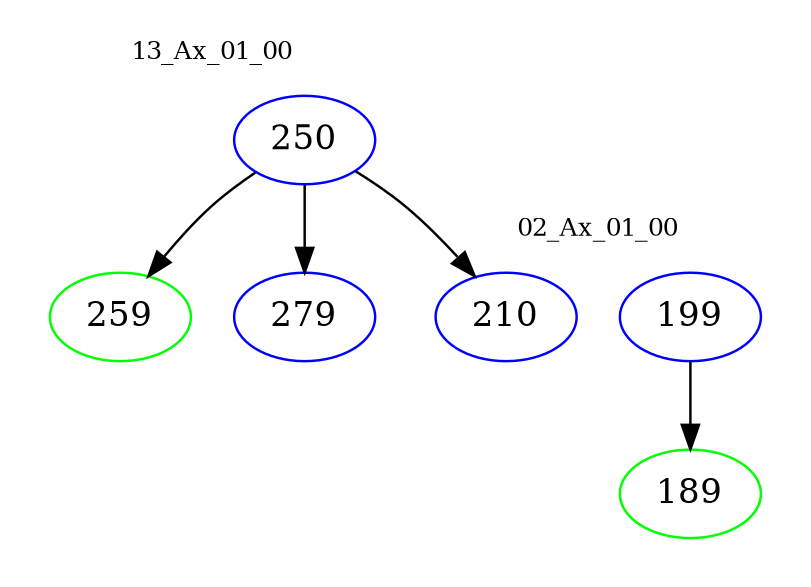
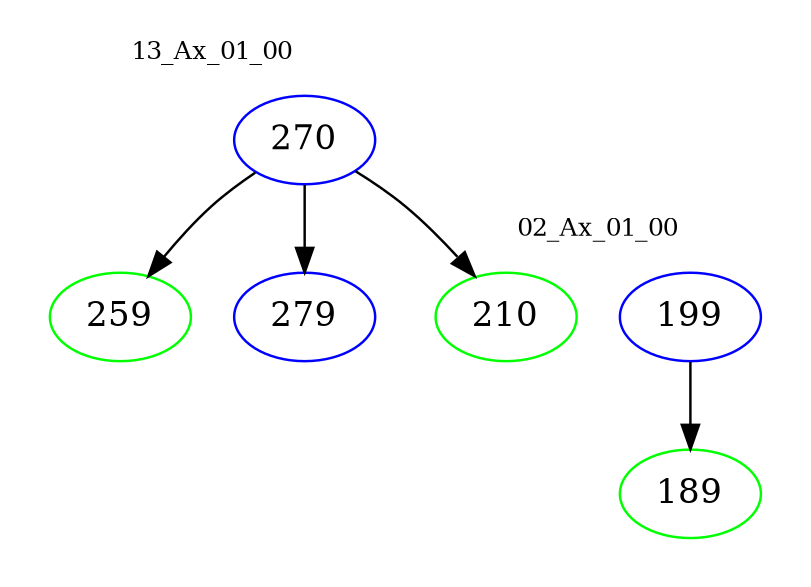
node "250": label "250" -> "270"
node "210": color blue -> green
